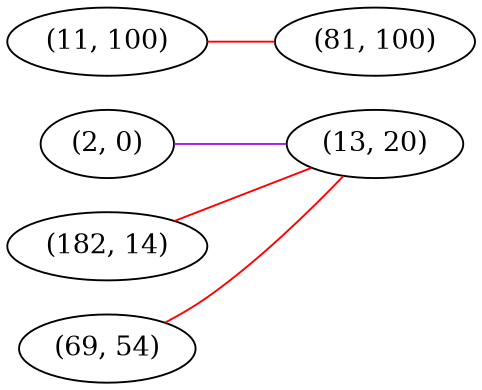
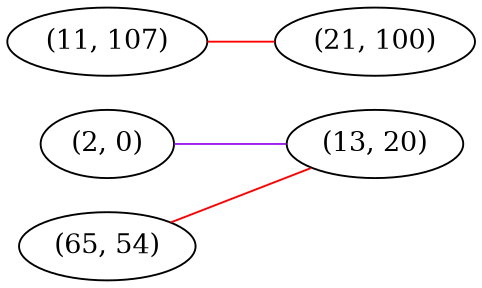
node "(11, 100)": label "(11, 100)" -> "(11, 107)"
node "(81, 100)": label "(81, 100)" -> "(21, 100)"
node "(182, 14)": removed
node "(69, 54)": label "(69, 54)" -> "(65, 54)"
